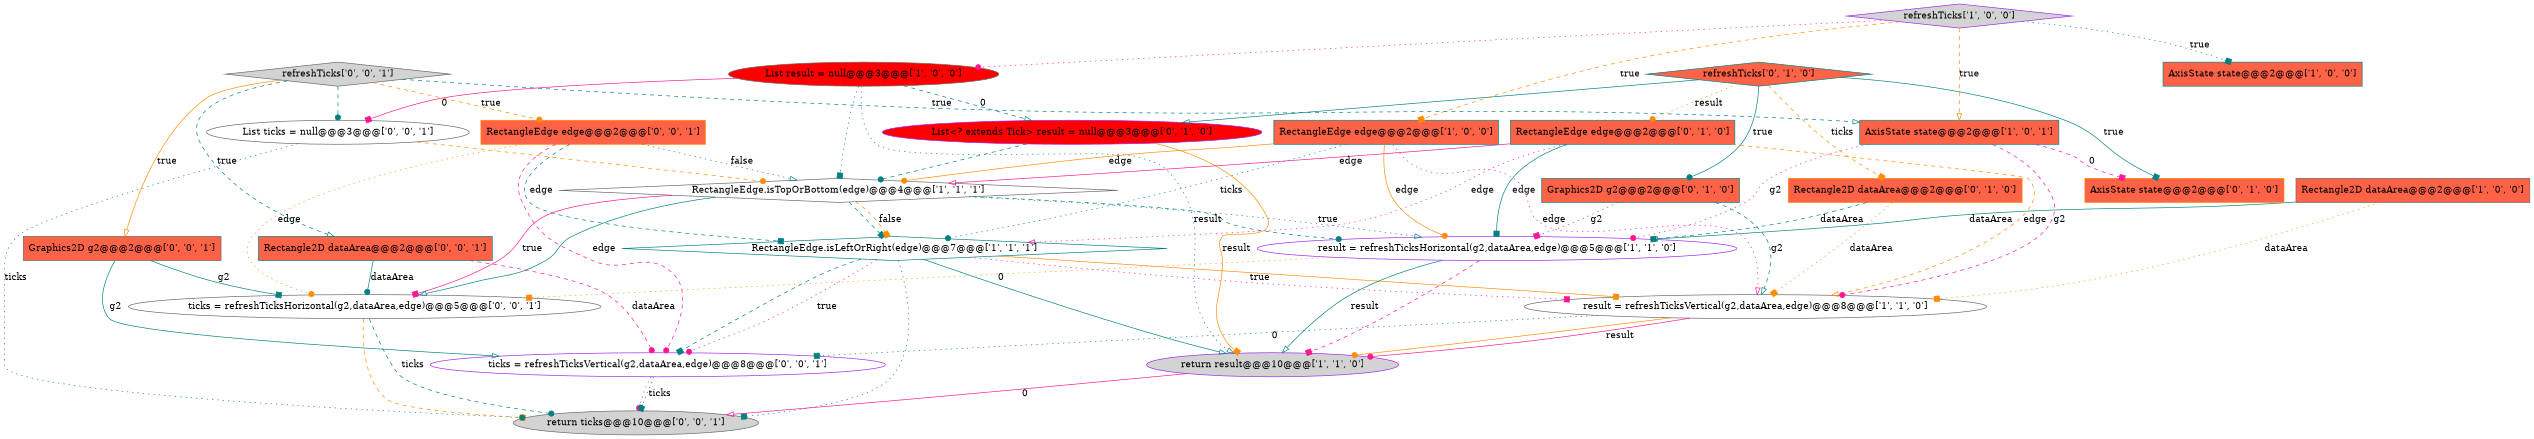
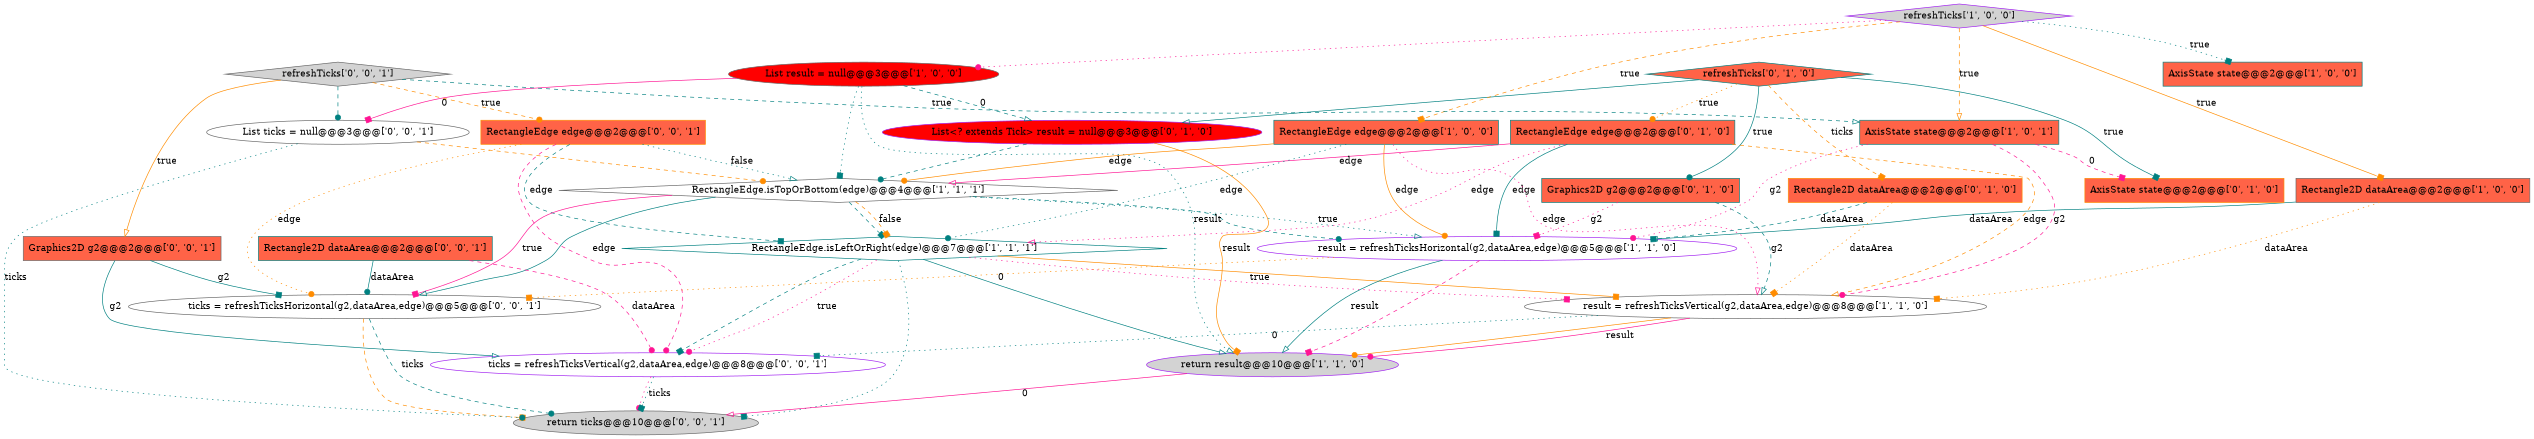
edge "refreshTicks['1', '0', '0']" -> "Rectangle2D dataArea@@@2@@@['1', '0', '0']": added, label "true"
edge "refreshTicks['0', '1', '0']" -> "RectangleEdge edge@@@2@@@['0', '1', '0']": label "result" -> "true"
edge "refreshTicks['0', '0', '1']" -> "Rectangle2D dataArea@@@2@@@['0', '0', '1']": removed, label "true"
edge "RectangleEdge edge@@@2@@@['1', '0', '0']" -> "RectangleEdge.isLeftOrRight(edge)@@@7@@@['1', '1', '1']": label "ticks" -> "edge"
